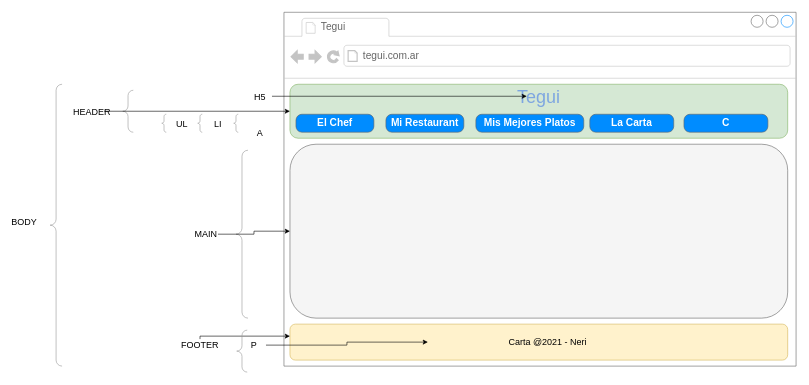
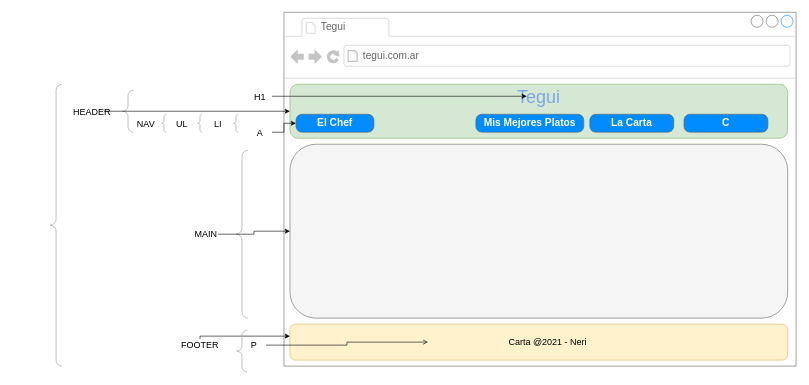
node "H5": label "H5" -> "H1"
node "NAV": added
edge "A" -> "El Chef": added
node "Mi Restaurant": removed
node "BODY": removed
edge "P" -> "Carta @2021 - Neri": arrowhead classic -> open
